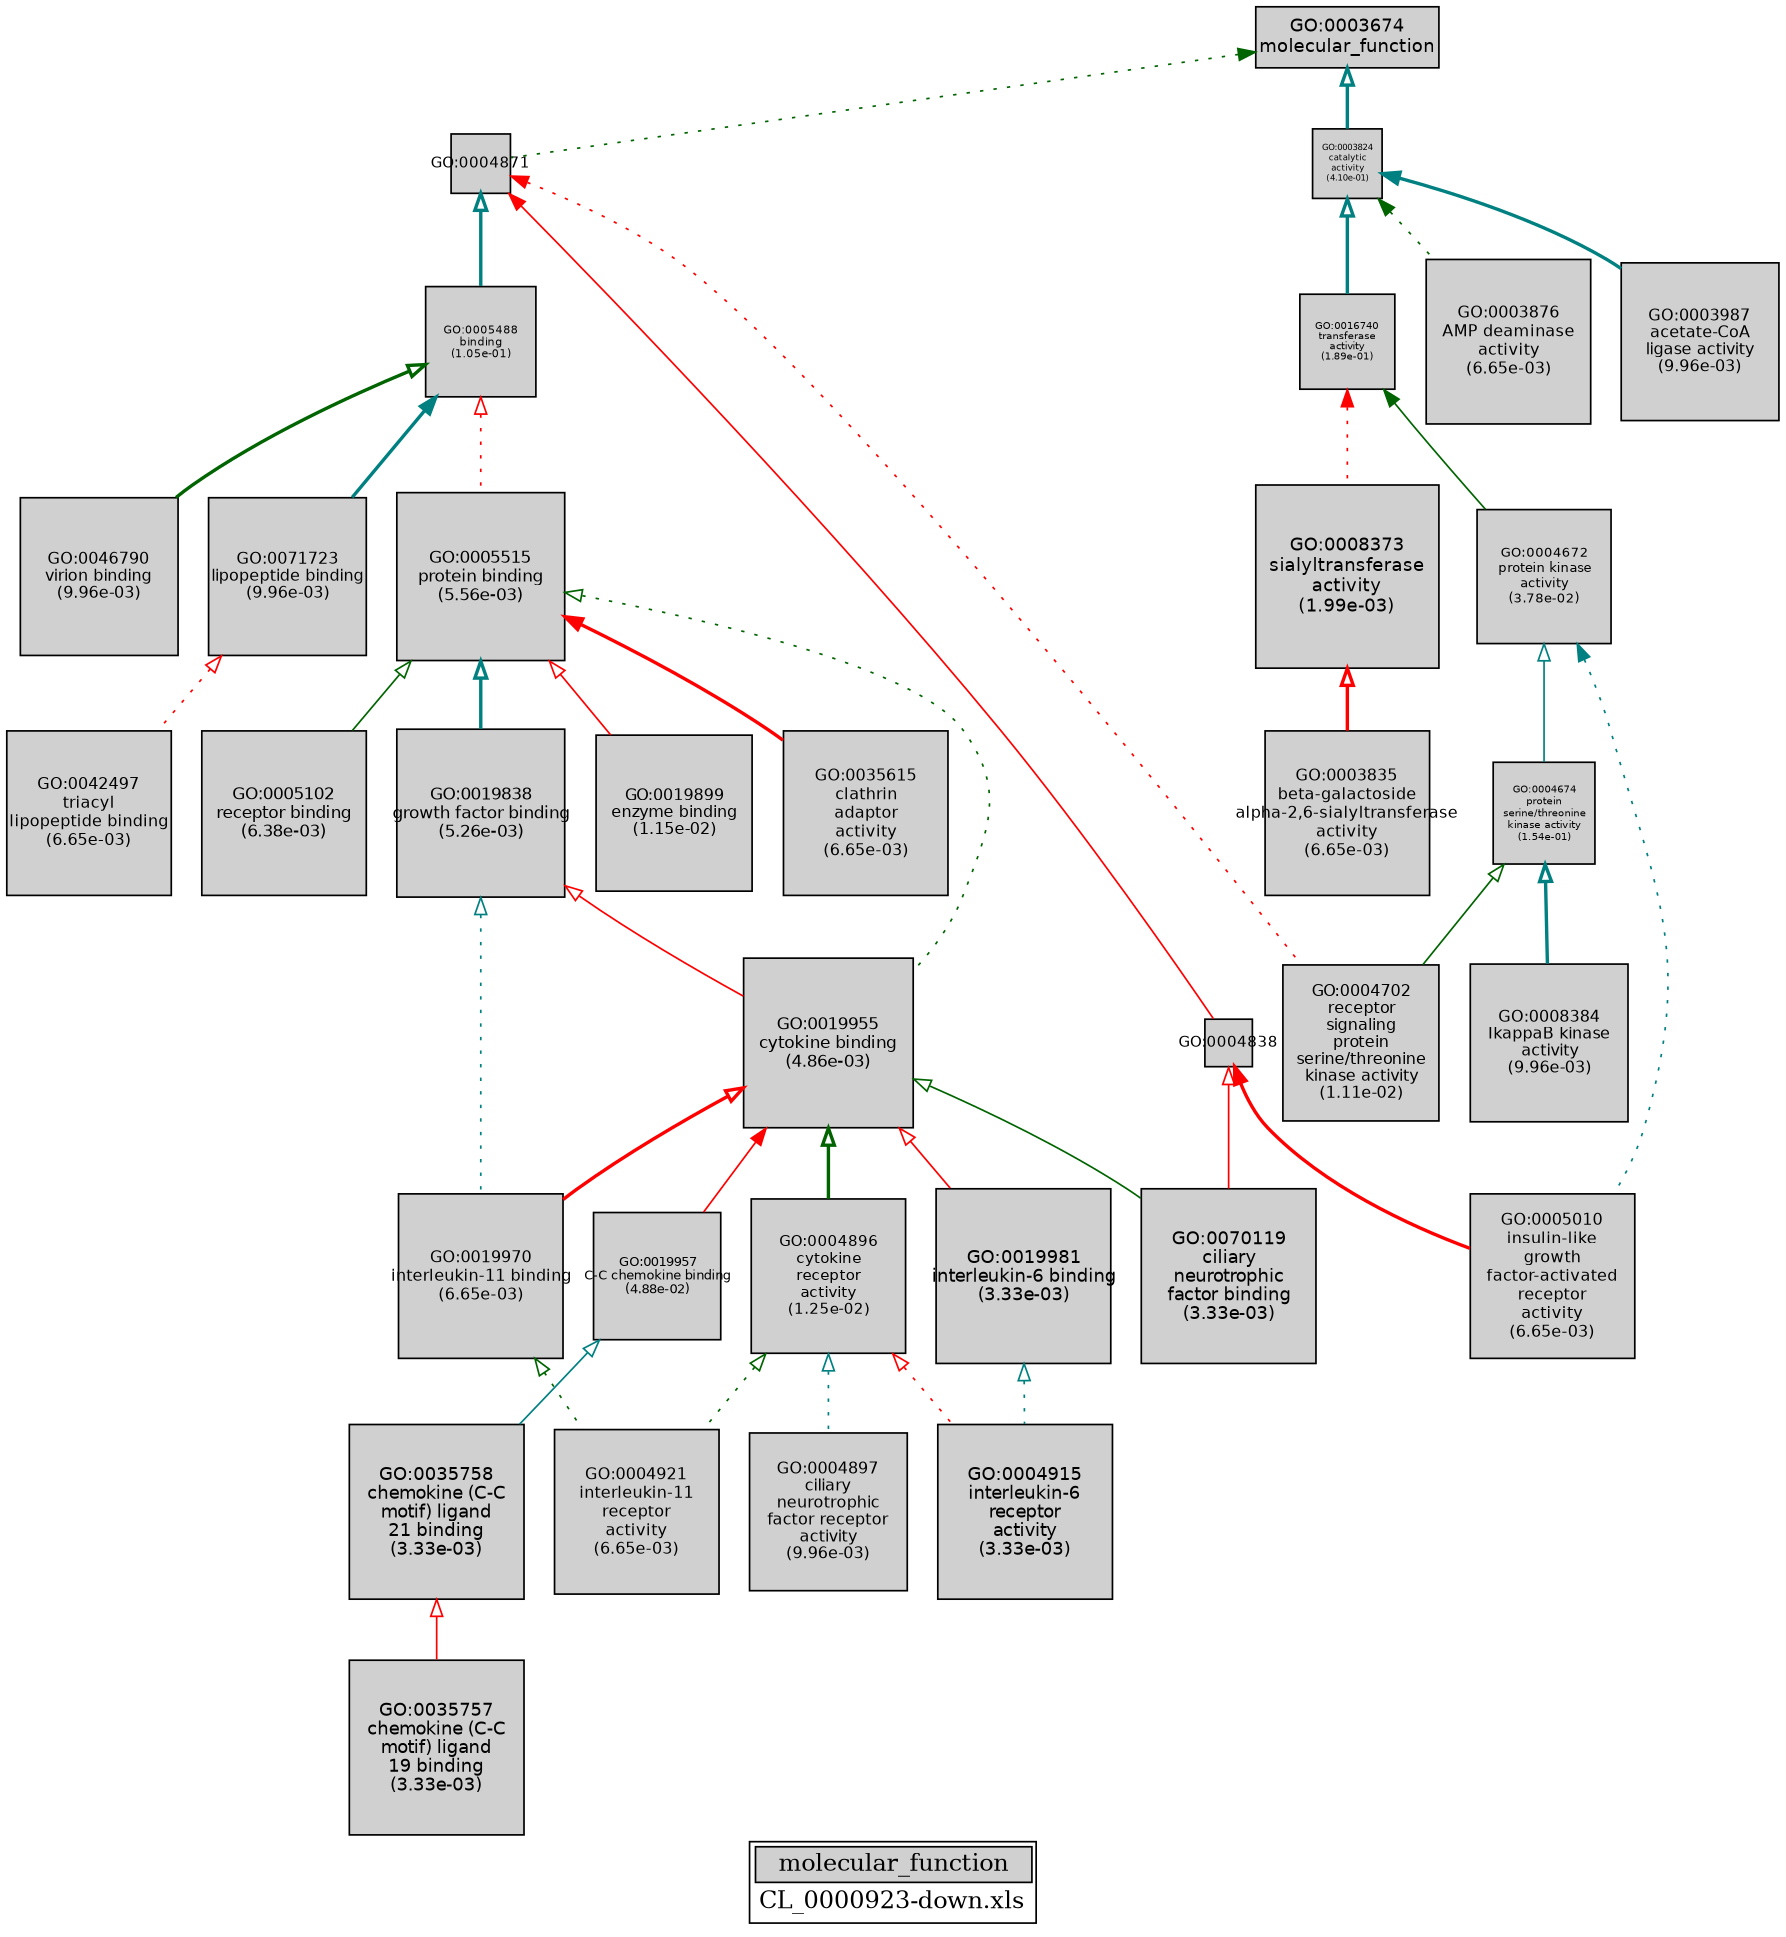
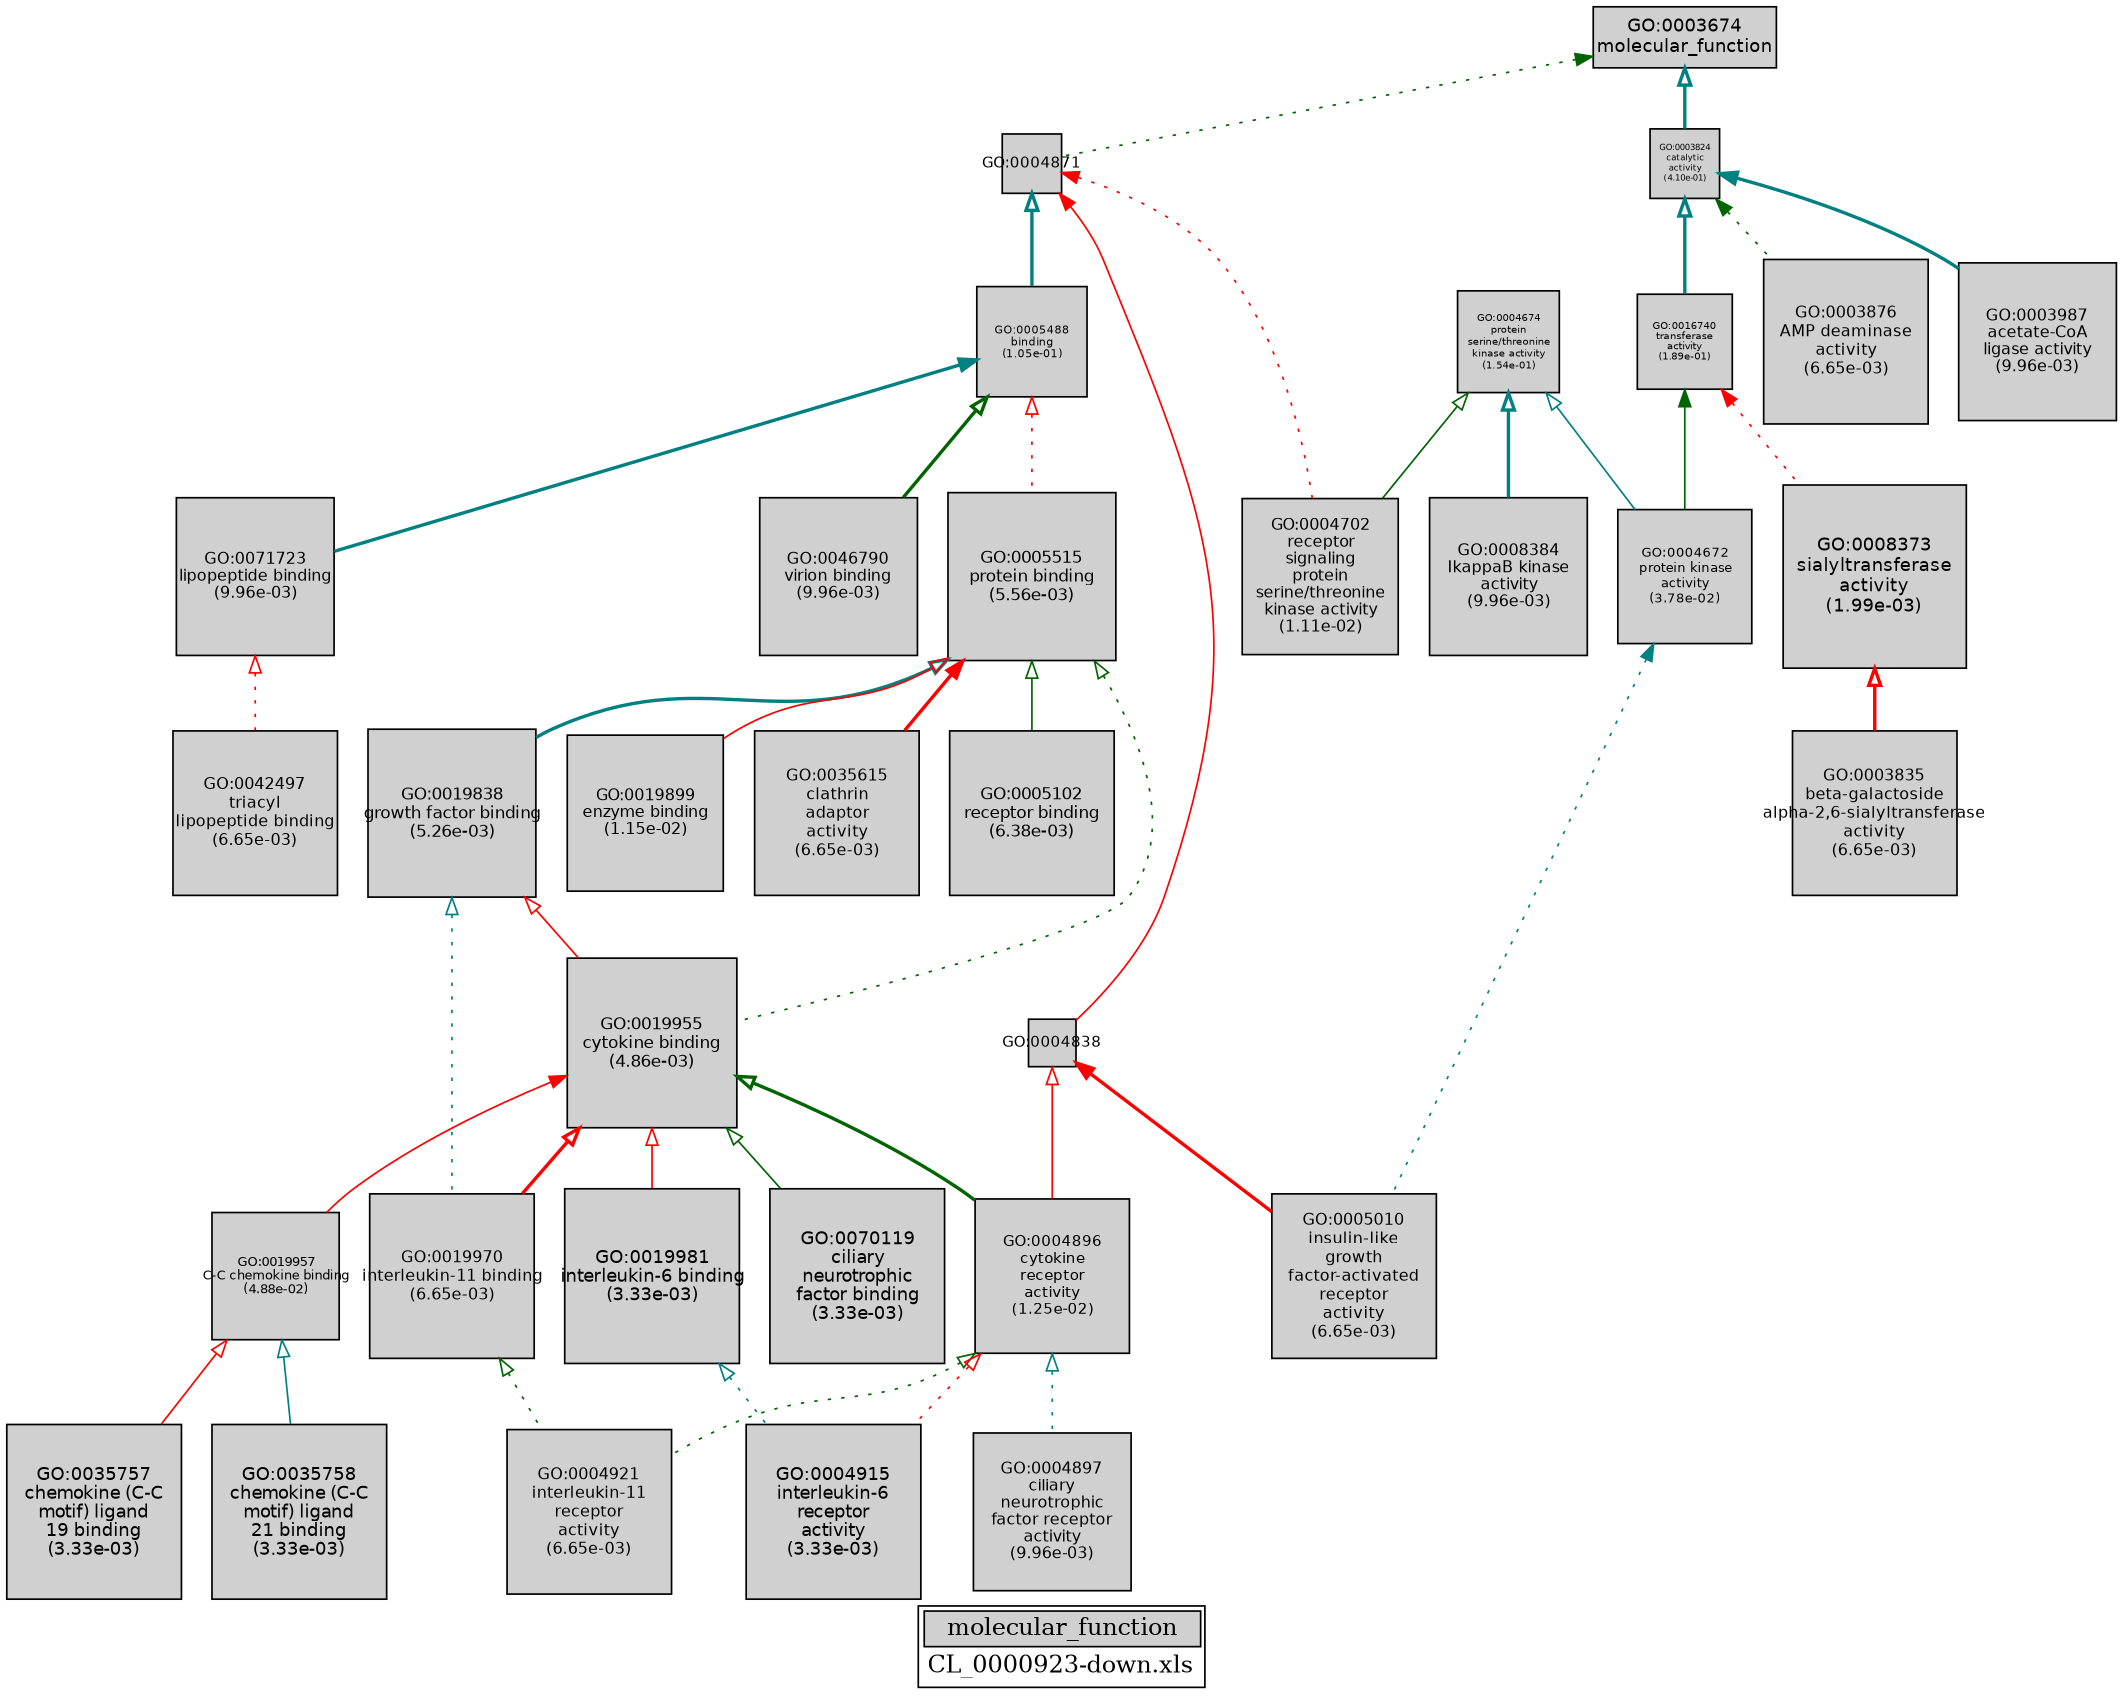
edge "GO:0004674" -> "GO:0004672": reversed
edge "GO:0070119" -> "GO:0004838": now "GO:0004896" -> "GO:0004838"
edge "GO:0035757" -> "GO:0035758": now "GO:0035757" -> "GO:0019957"
